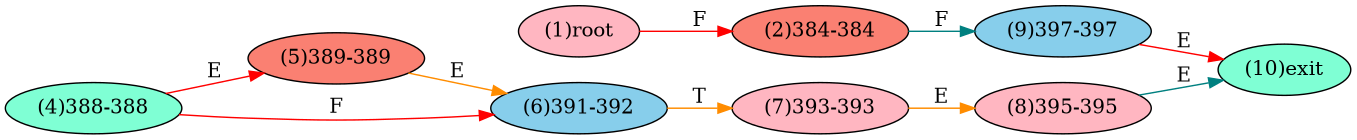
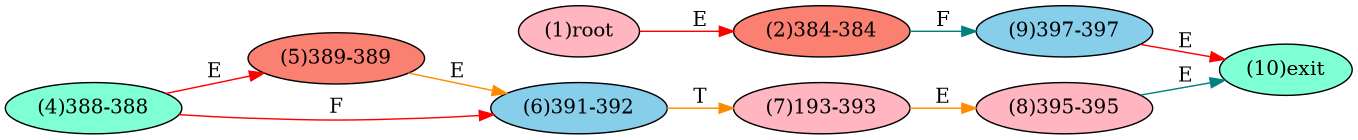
edge "(1)root" -> "(2)384-384": label "F" -> "E"
node "(7)393-393": label "(7)393-393" -> "(7)193-393"
